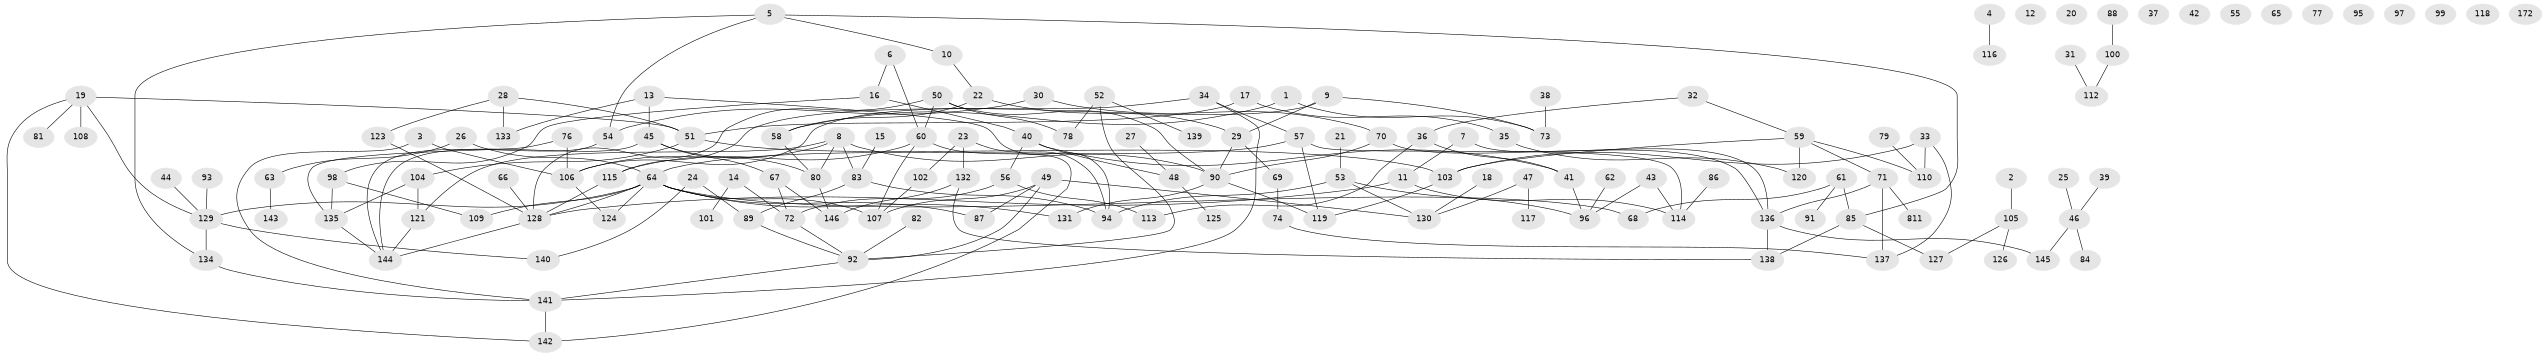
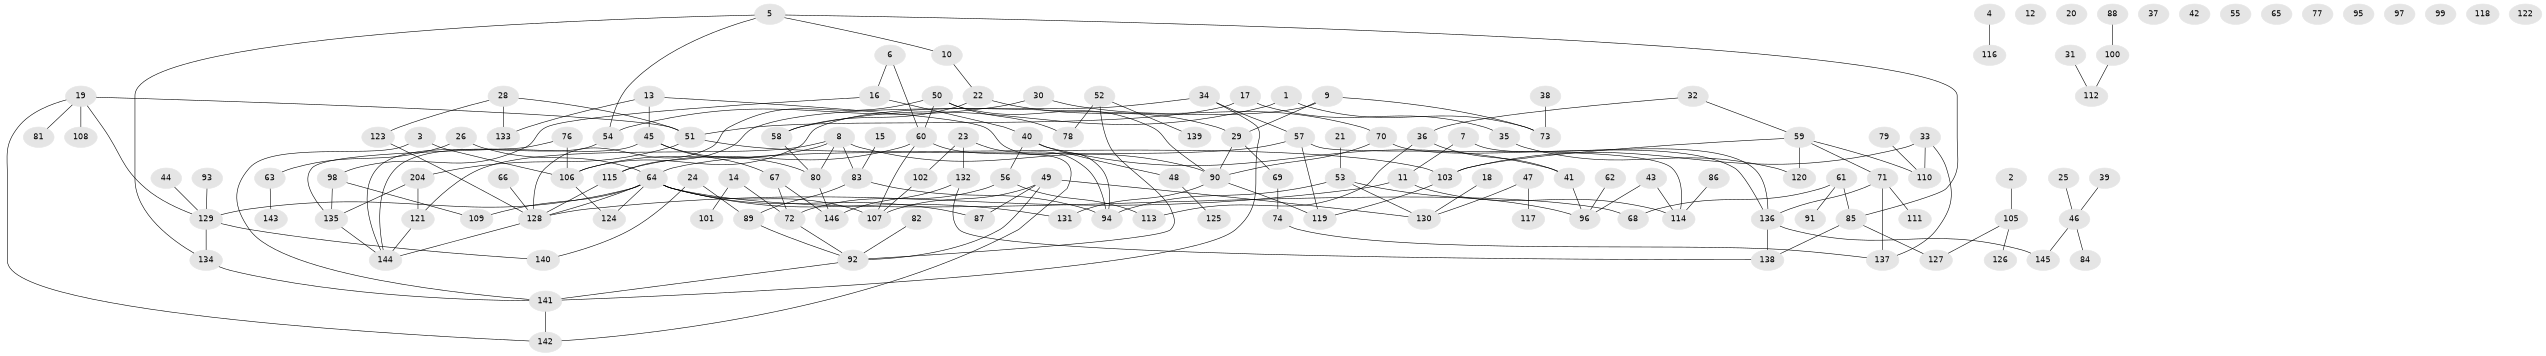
node "172": label "172" -> "122"
node "27": removed
node "104": label "104" -> "204"
node "811": label "811" -> "111"
